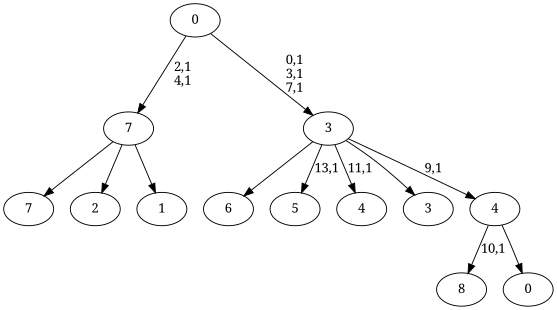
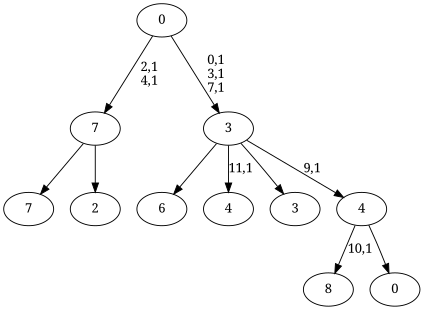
node "1": removed
node "5": removed
